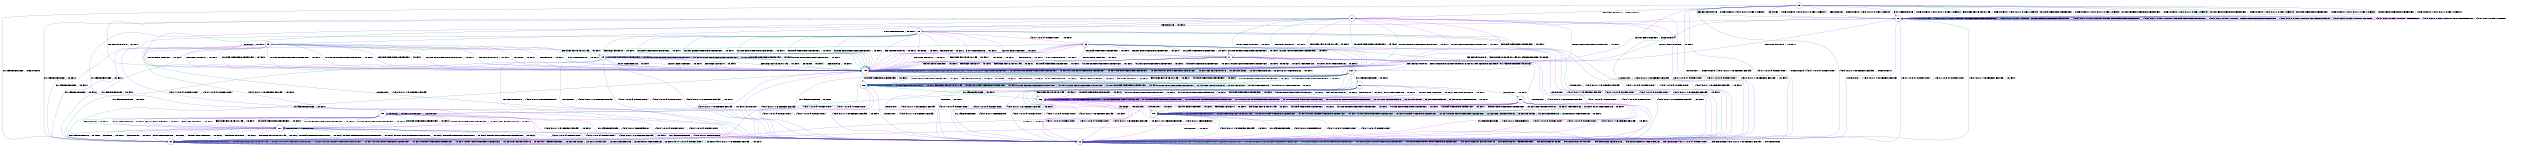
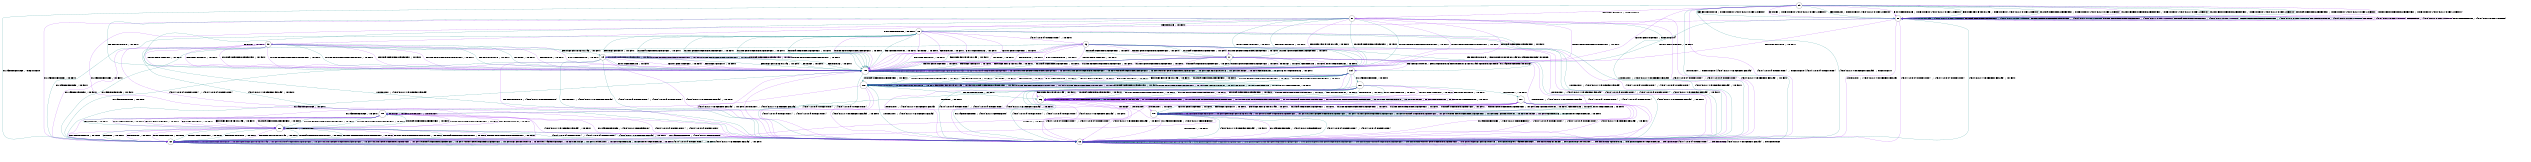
edge "s7" -> "s3": now "s15" -> "s3"
edge "s15" -> "s16": label "CHANGE_CIPHER_SPEC / TIMEOUT" -> "SERVER_CIPHER_SPEC / TIMEOUT"
